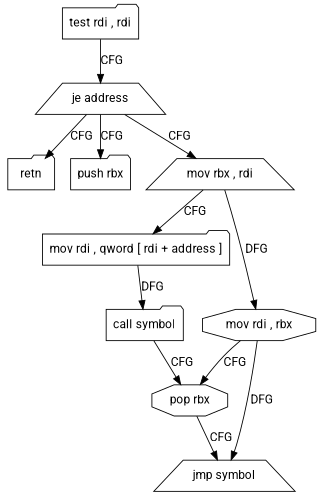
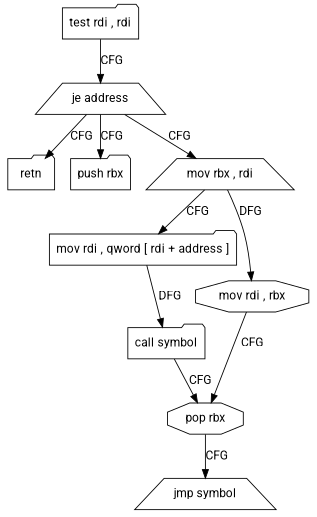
edge "mov rdi , rbx" -> "jmp symbol": removed, label "DFG"
